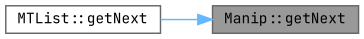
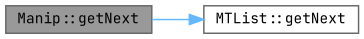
edge "MTList::getNext" -> "Manip::getNext": reversed
